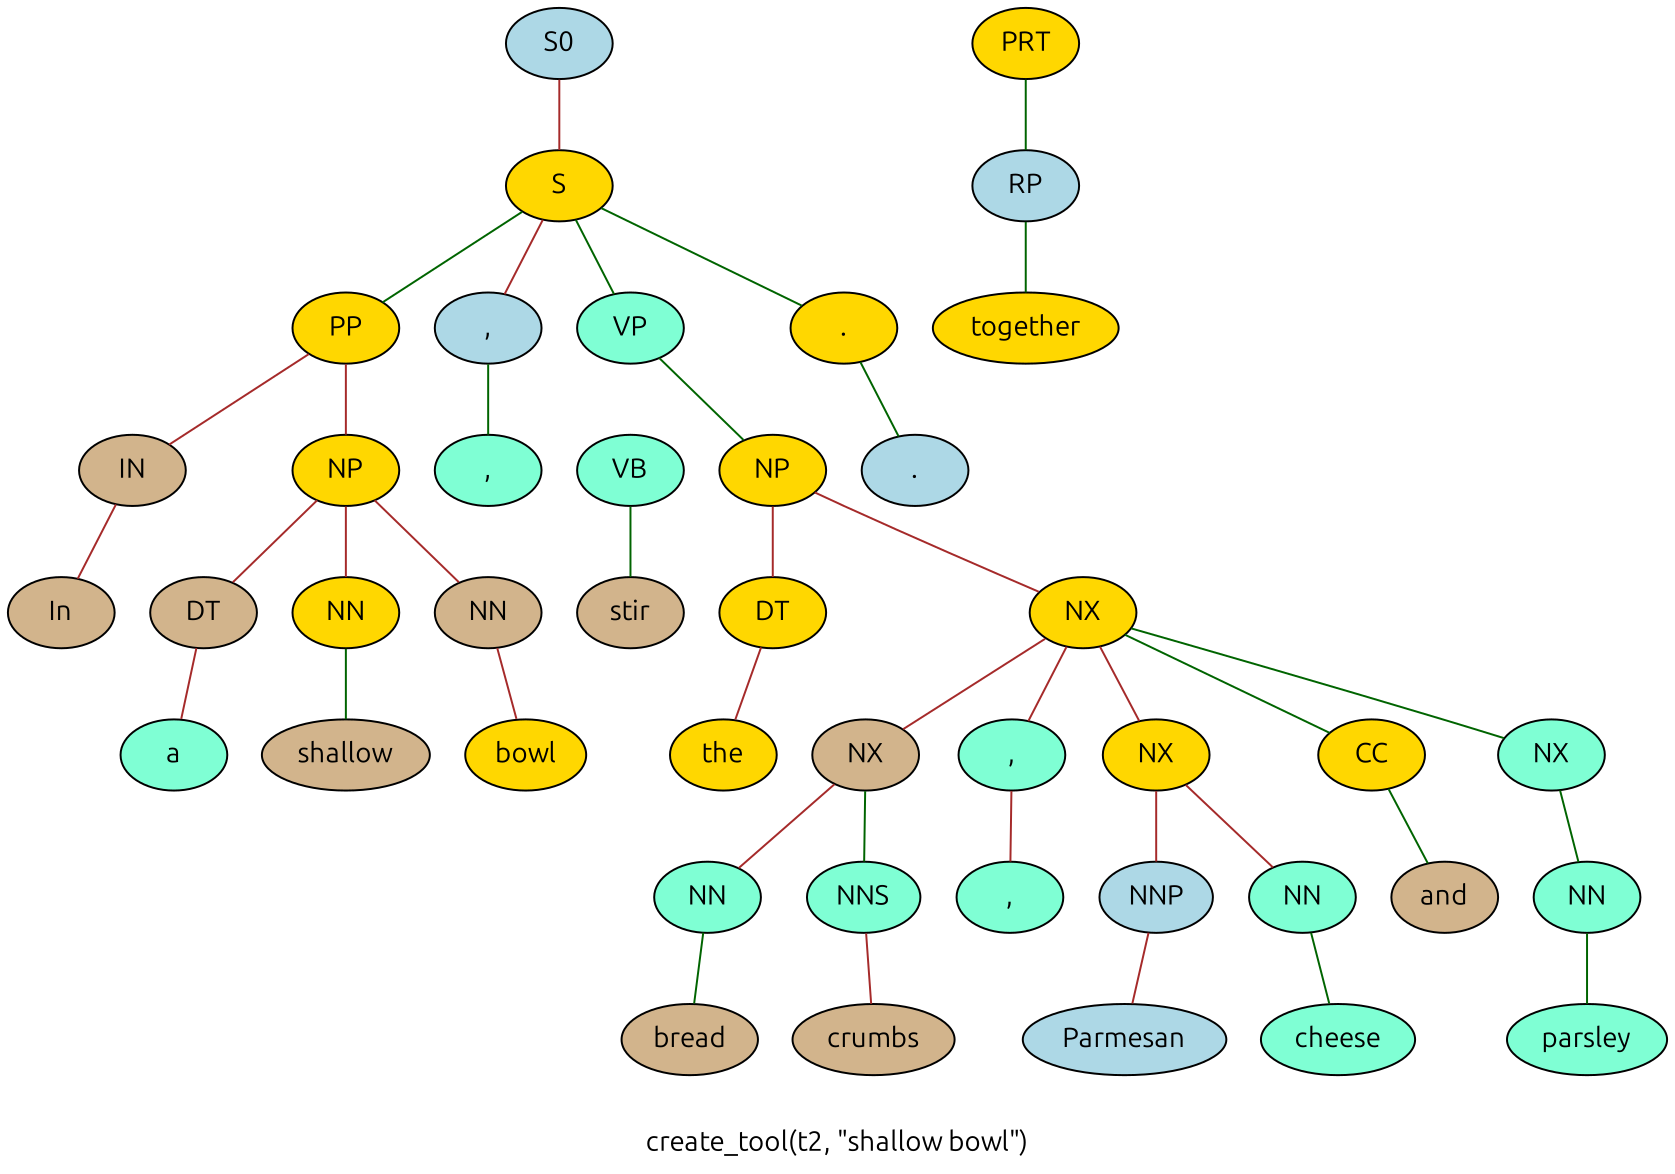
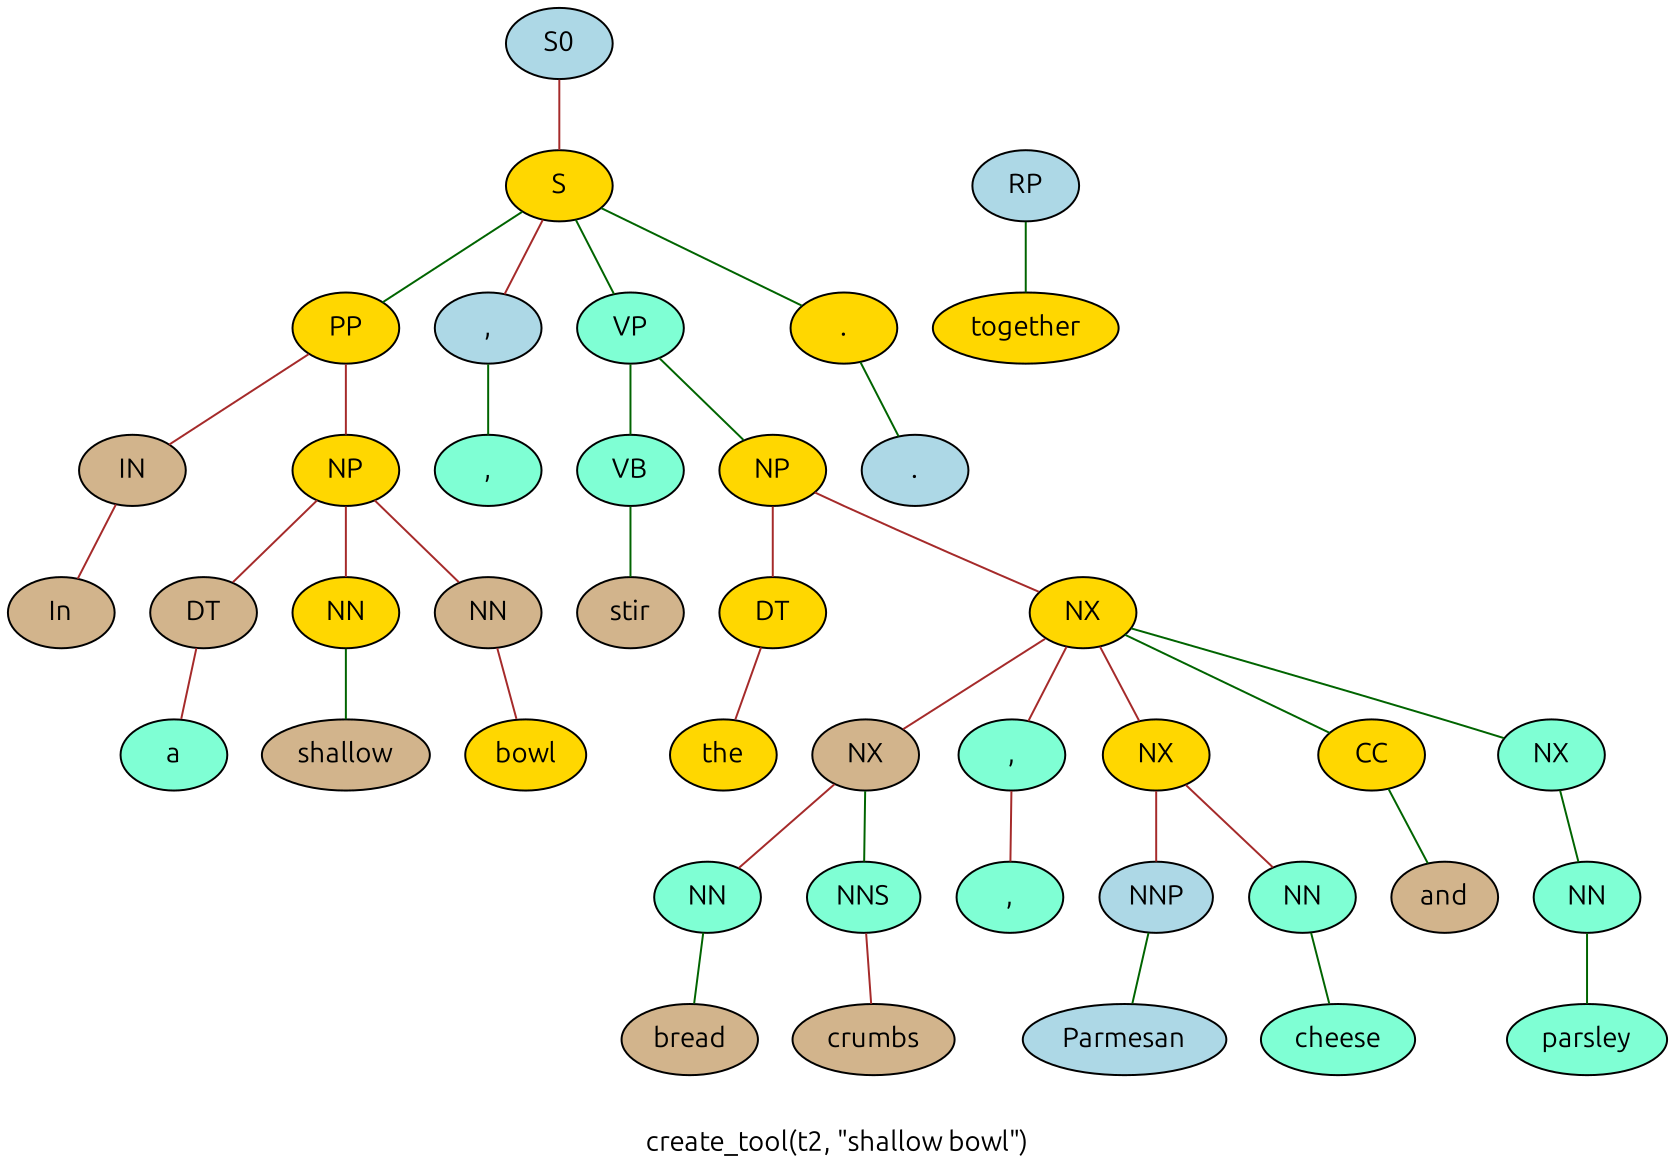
node "PRT": removed
edge "VP" -- "VB": added
edge "NNP" -- "Parmesan": color brown -> darkgreen
